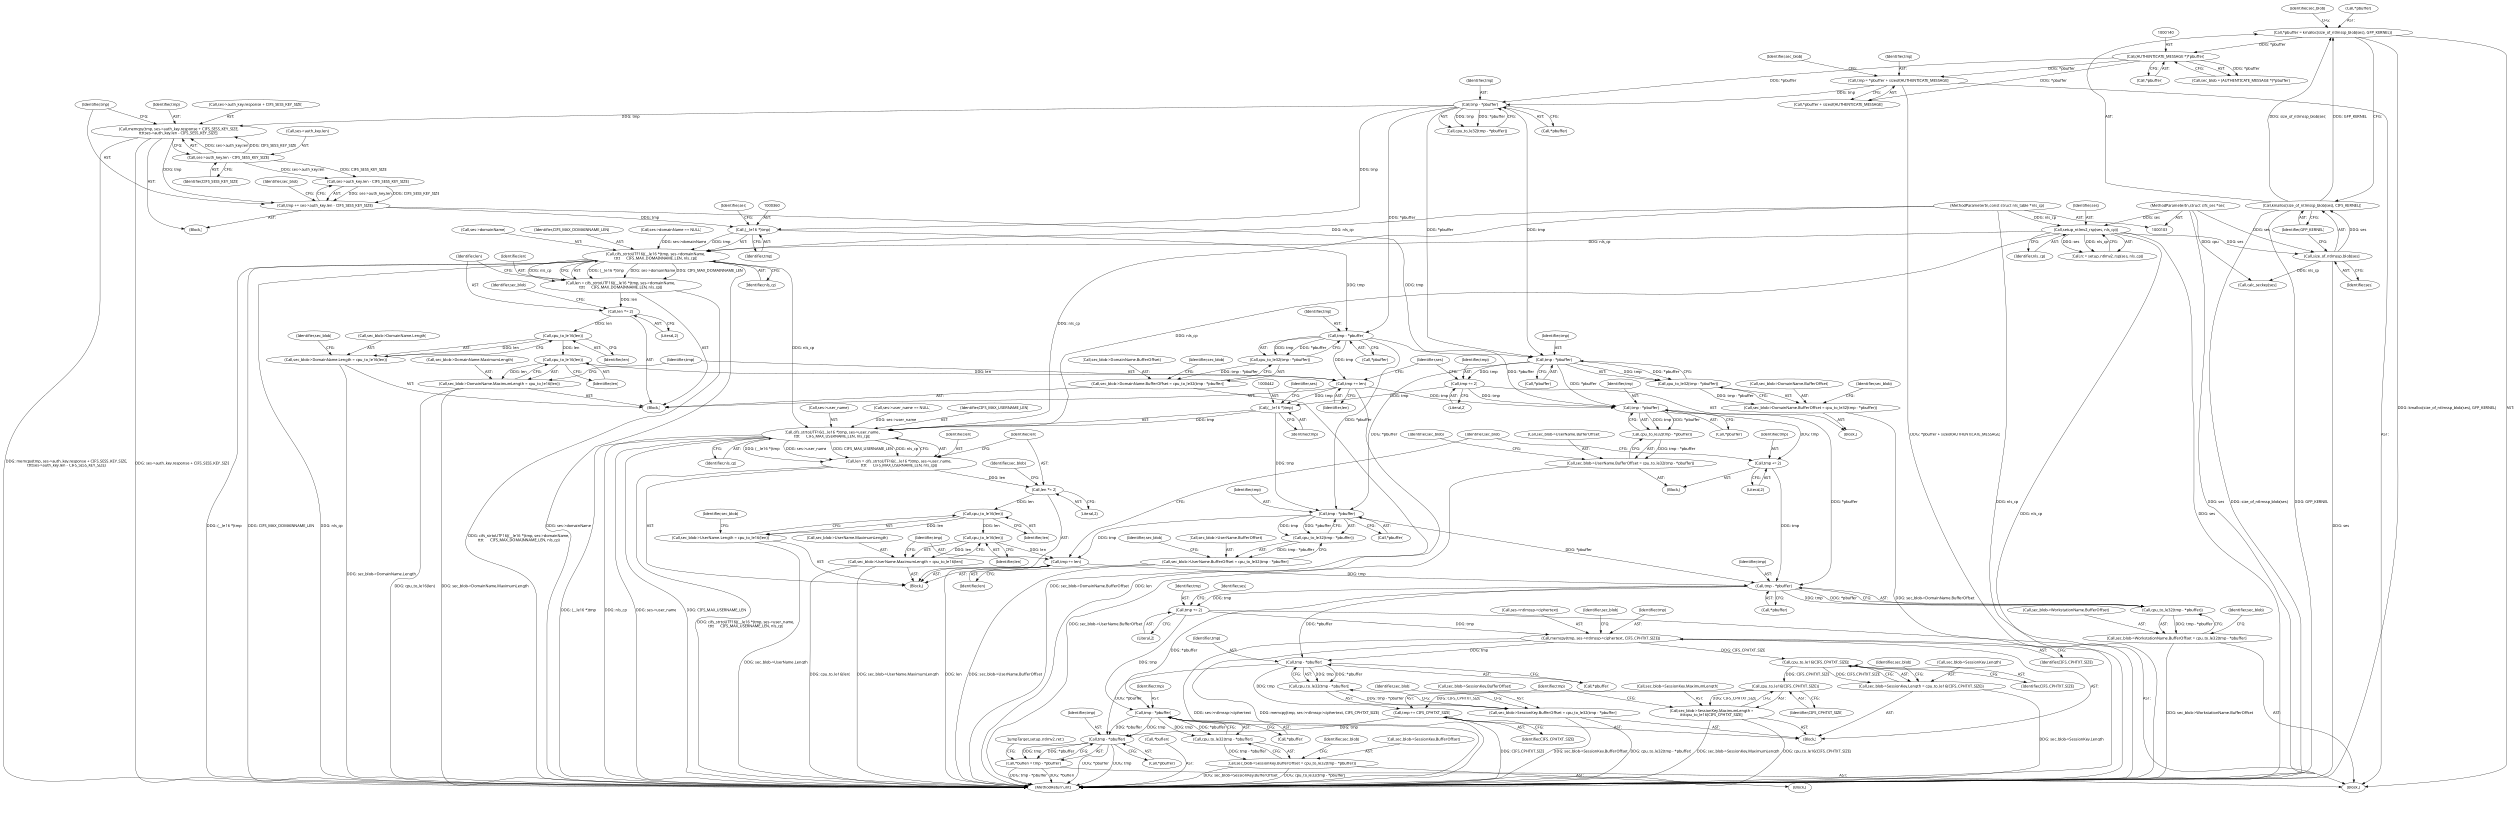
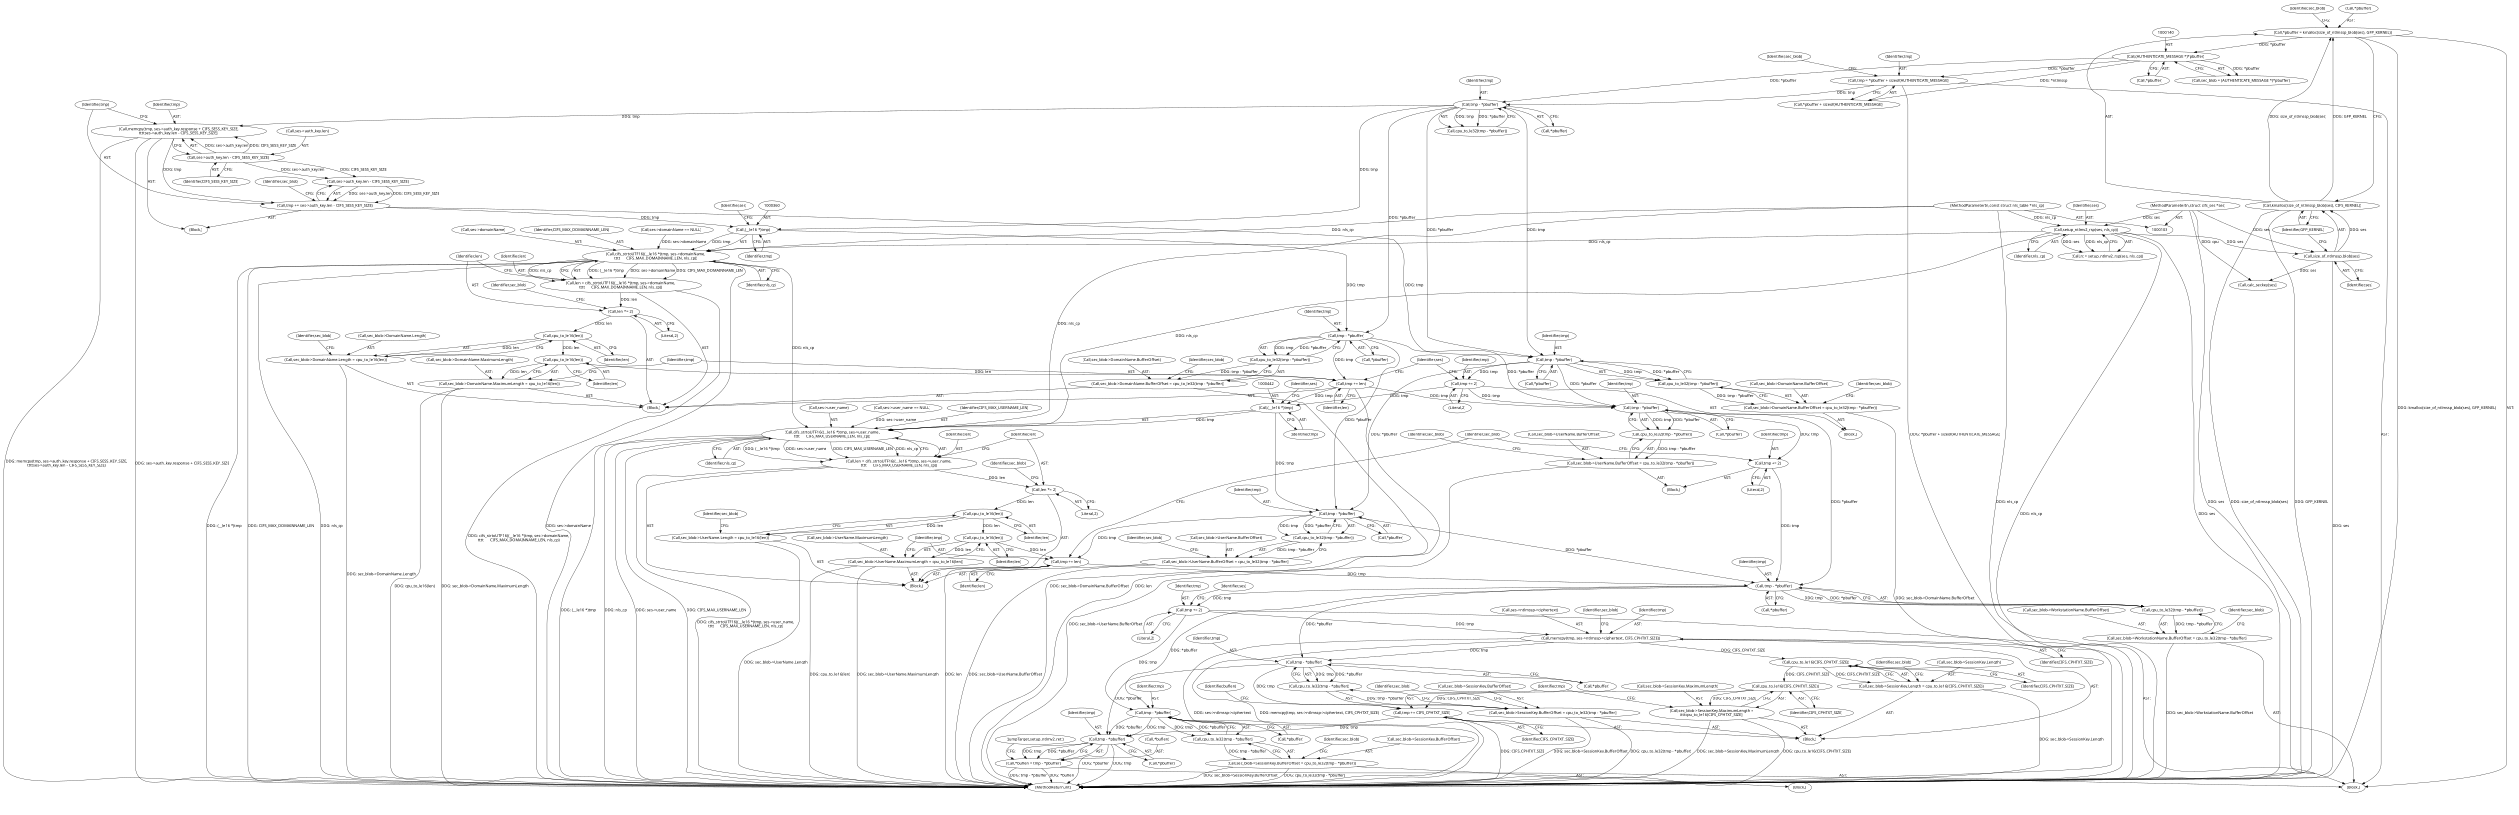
edge "(Call,(AUTHENTICATE_MESSAGE *)*pbuffer)" -> "(Call,*pbuffer + sizeof(AUTHENTICATE_MESSAGE))": label "DDG: *pbuffer" -> "DDG: *ntlmssp"
node "(Call,ses->auth_key.response + CIFS_SESS_KEY_SIZE)": removed
edge "(Call,size_of_ntlmssp_blob(ses))" -> "(Call,calc_seckey(ses))": label "DDG: nls_cp" -> "DDG: ses"
node "(Identifier,buflen)": added
edge "(Call,*buflen)" -> "(MethodReturn,int)": now "(Call,*buflen)" -> "(Call,*buflen = tmp - *pbuffer)"
